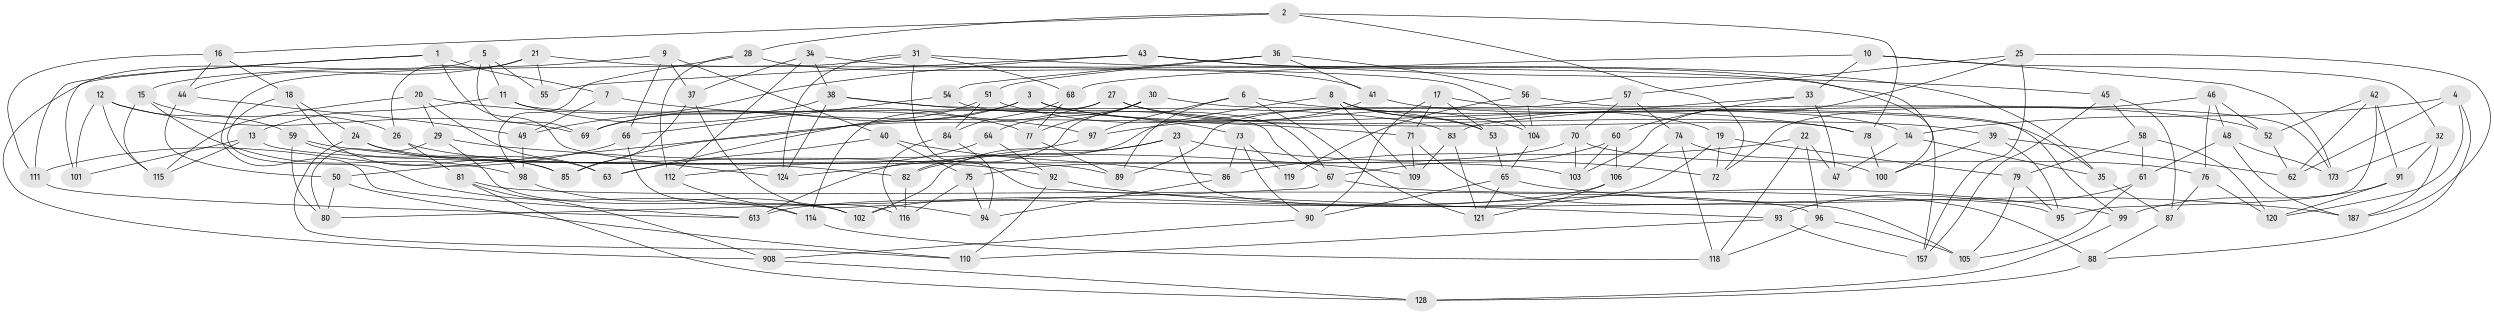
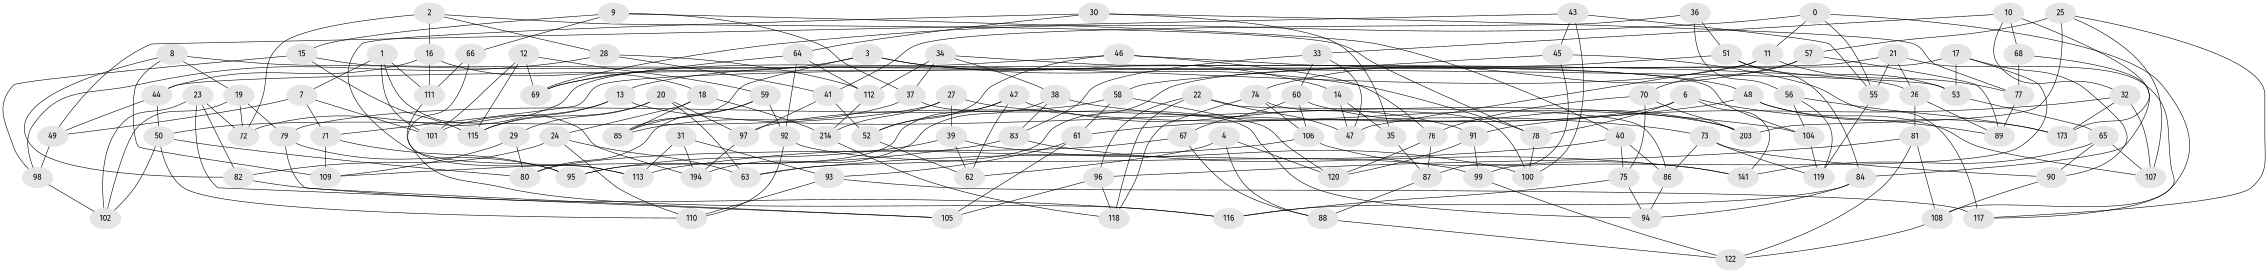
node "5": label "5" -> "0"
edge "31" -- "35": removed
edge "31" -- "68": removed
node "54": removed
edge "11" -- "67": now "11" -- "47"
edge "7" -- "101": added
edge "38" -- "69": now "64" -- "69"
edge "4" -- "14": removed
edge "55" -- "119": added
edge "104" -- "65": now "104" -- "119"
node "124": label "124" -> "194"
node "103": label "103" -> "203"
edge "29" -- "102": now "50" -- "102"
node "613": label "613" -> "113"
node "114": label "114" -> "214"
node "121": label "121" -> "141"
node "187": label "187" -> "107"
node "908": label "908" -> "108"
node "157": label "157" -> "117"
node "128": label "128" -> "122"
